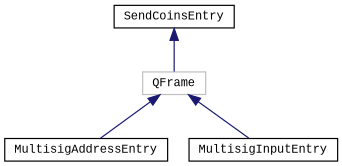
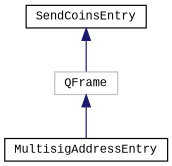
node "MultisigInputEntry": removed
